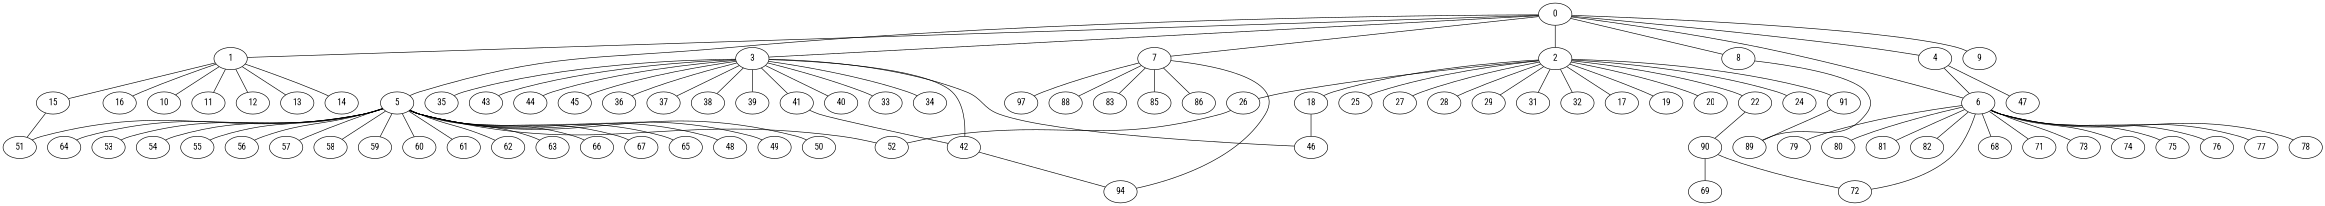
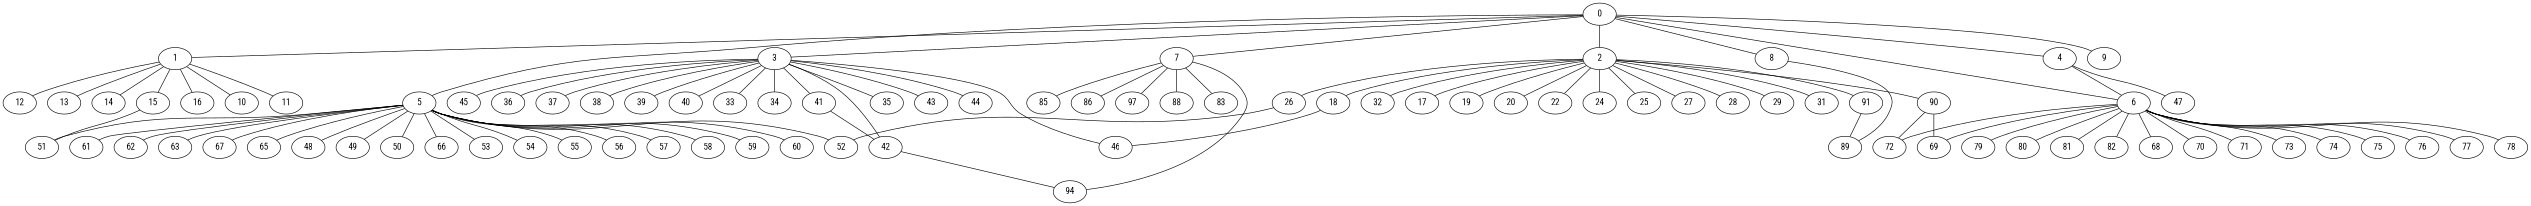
edge "6" -- "69": added
edge "22" -- "90": now "2" -- "90"
node "64": removed
node "70": added
